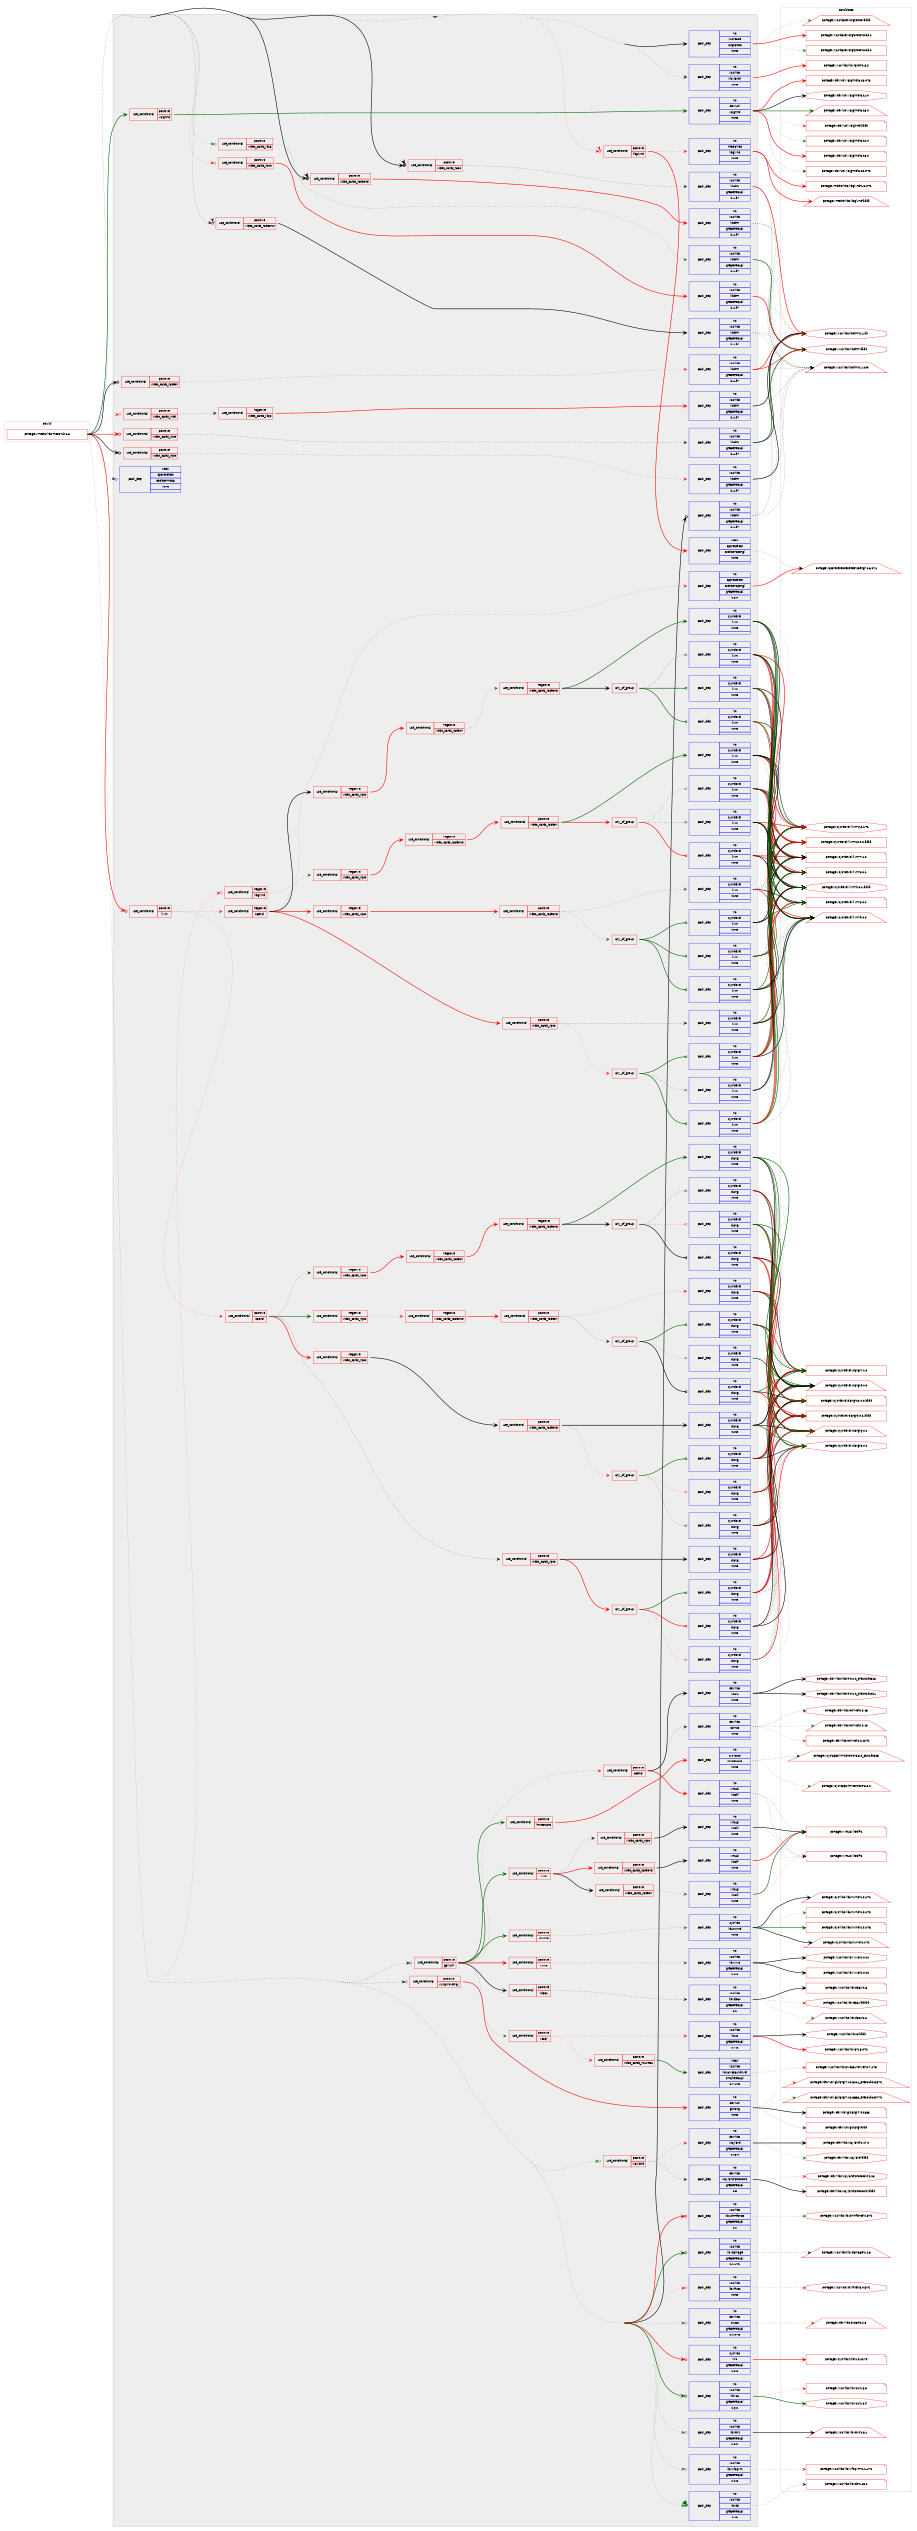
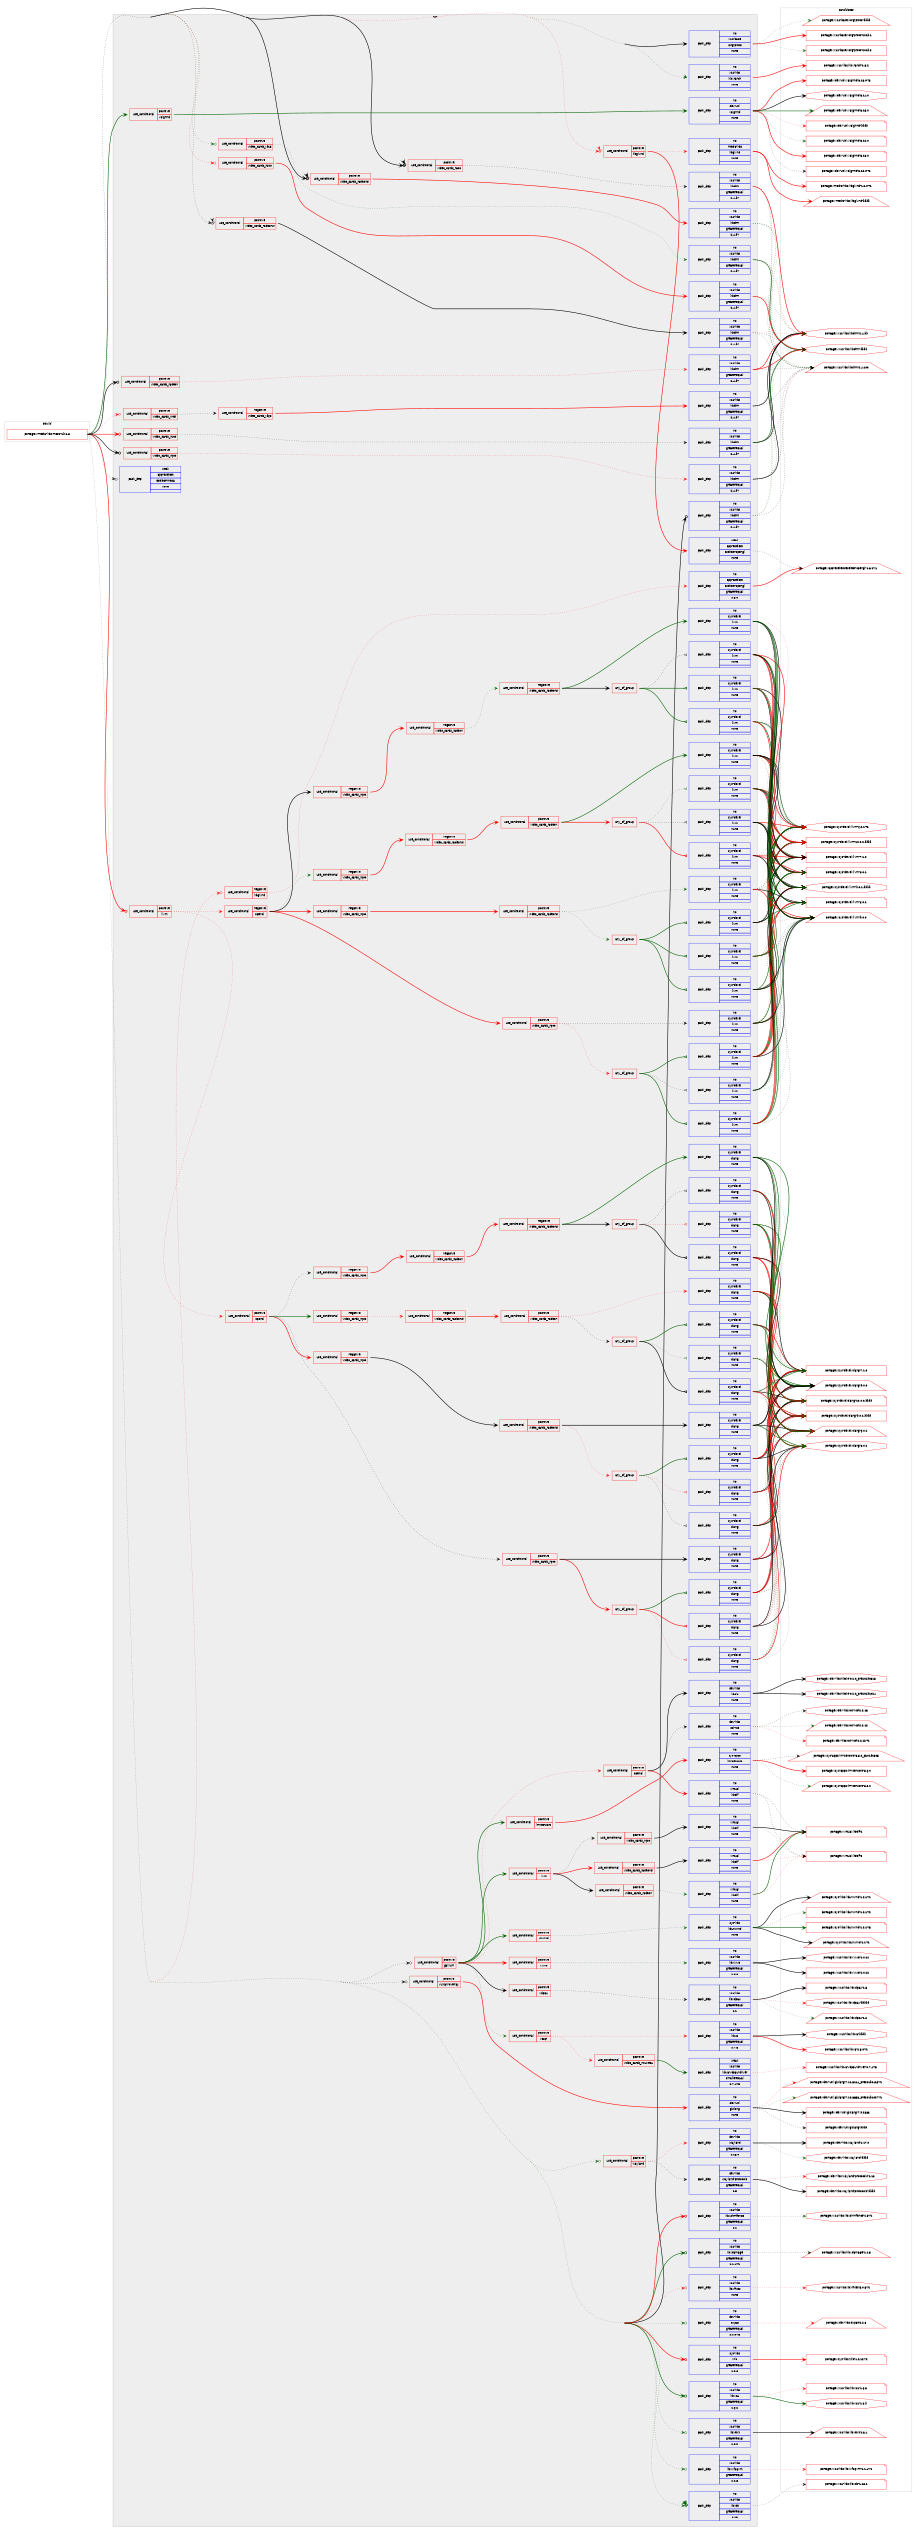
node "portage://sys-apps/lm-sensors-3.6.0": added
